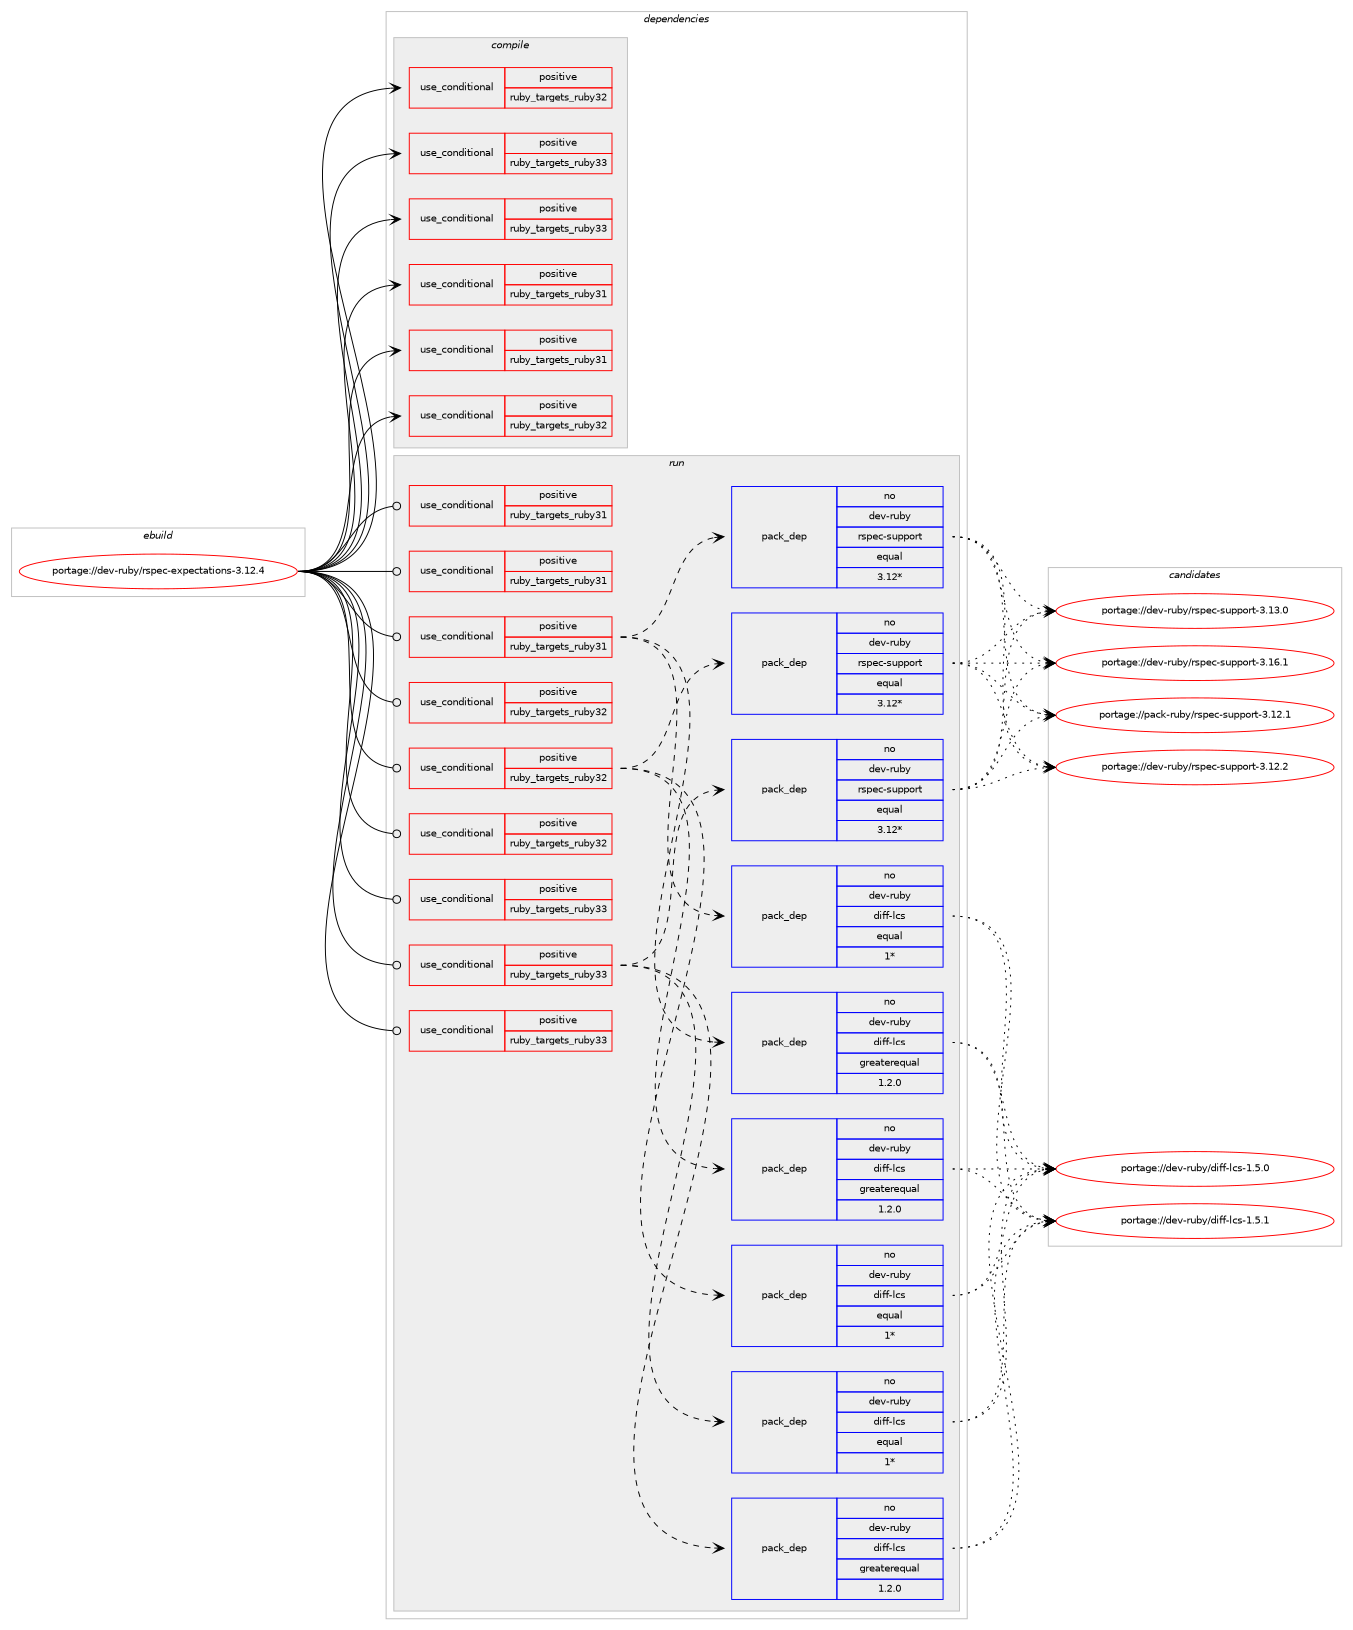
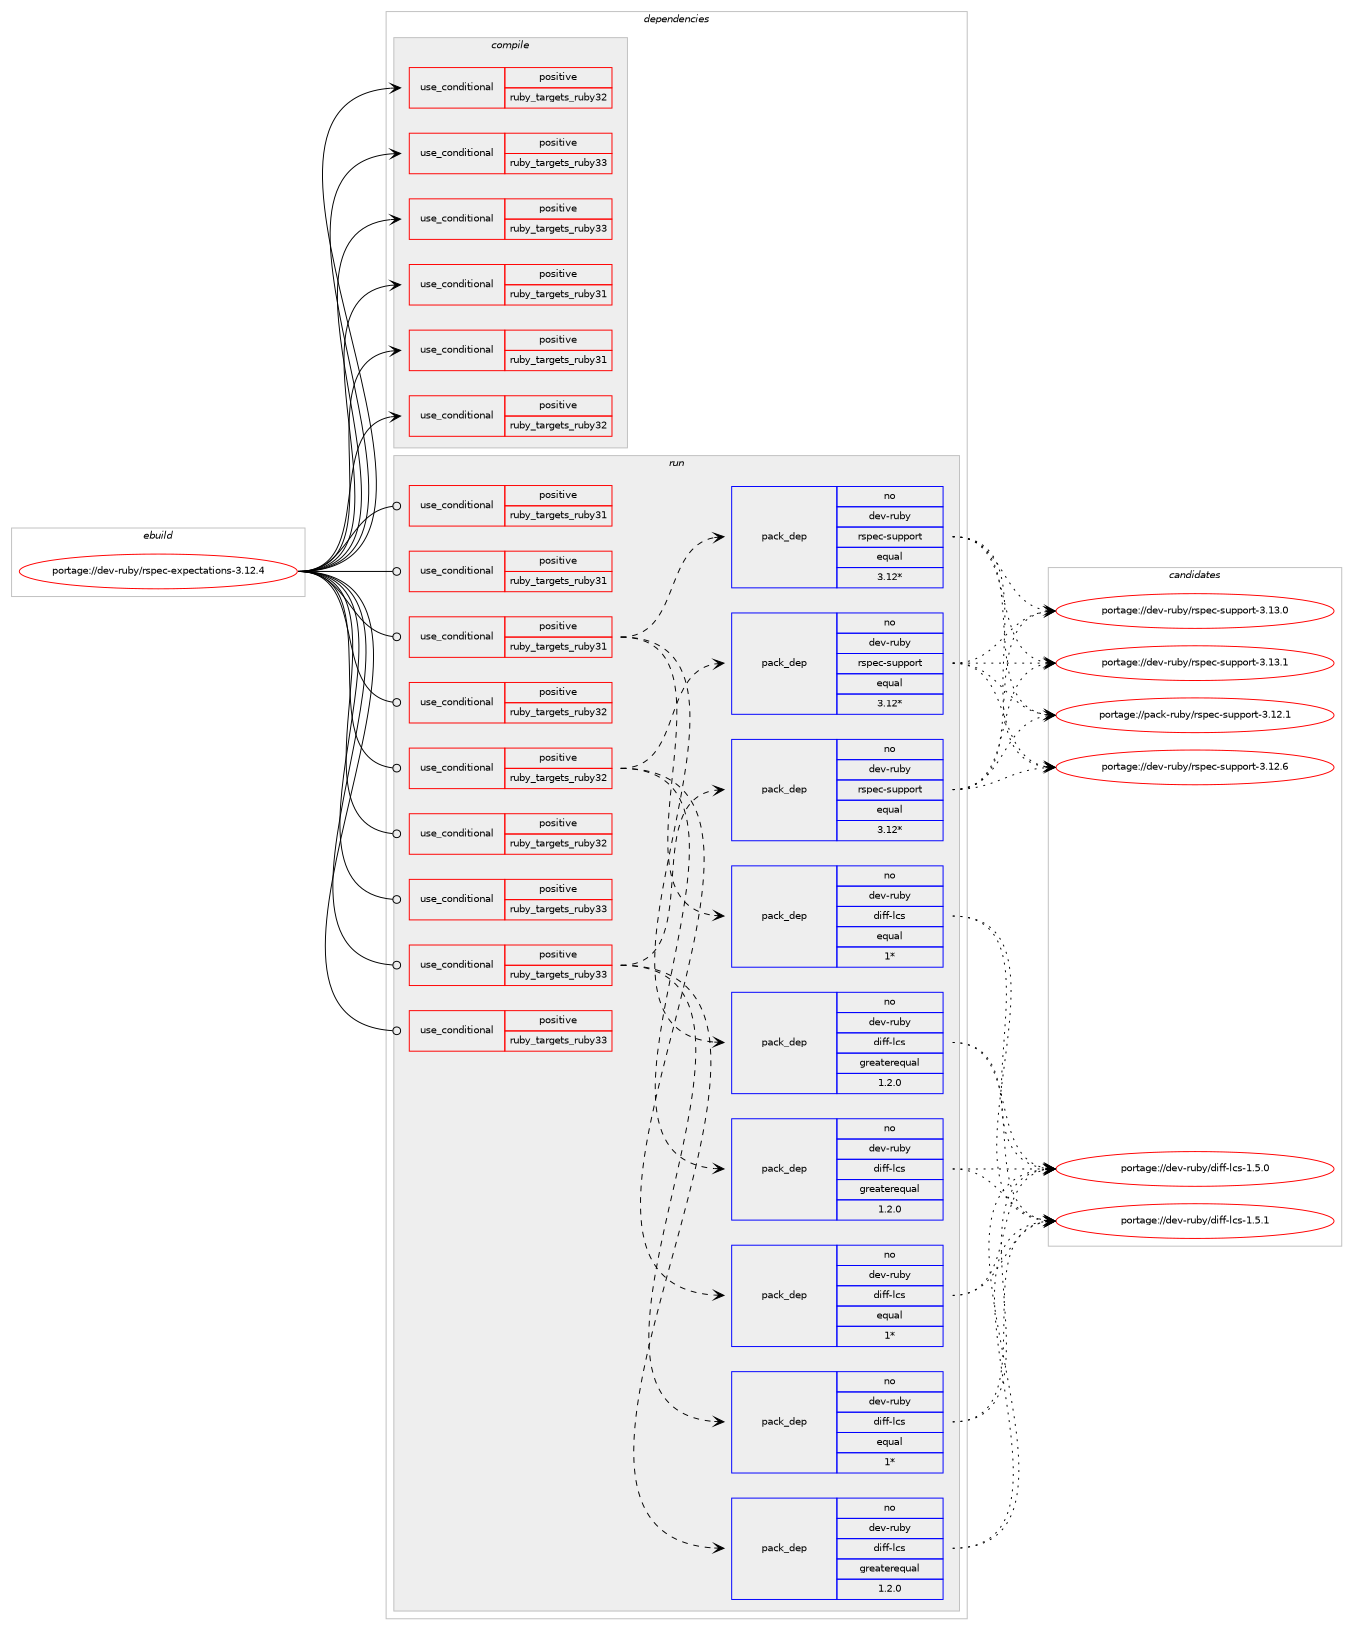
node "portage://dev-ruby/rspec-support-3.16.1": label "portage://dev-ruby/rspec-support-3.16.1" -> "portage://dev-ruby/rspec-support-3.13.1"
node "portage://dev-ruby/rspec-support-3.12.2": label "portage://dev-ruby/rspec-support-3.12.2" -> "portage://dev-ruby/rspec-support-3.12.6"
